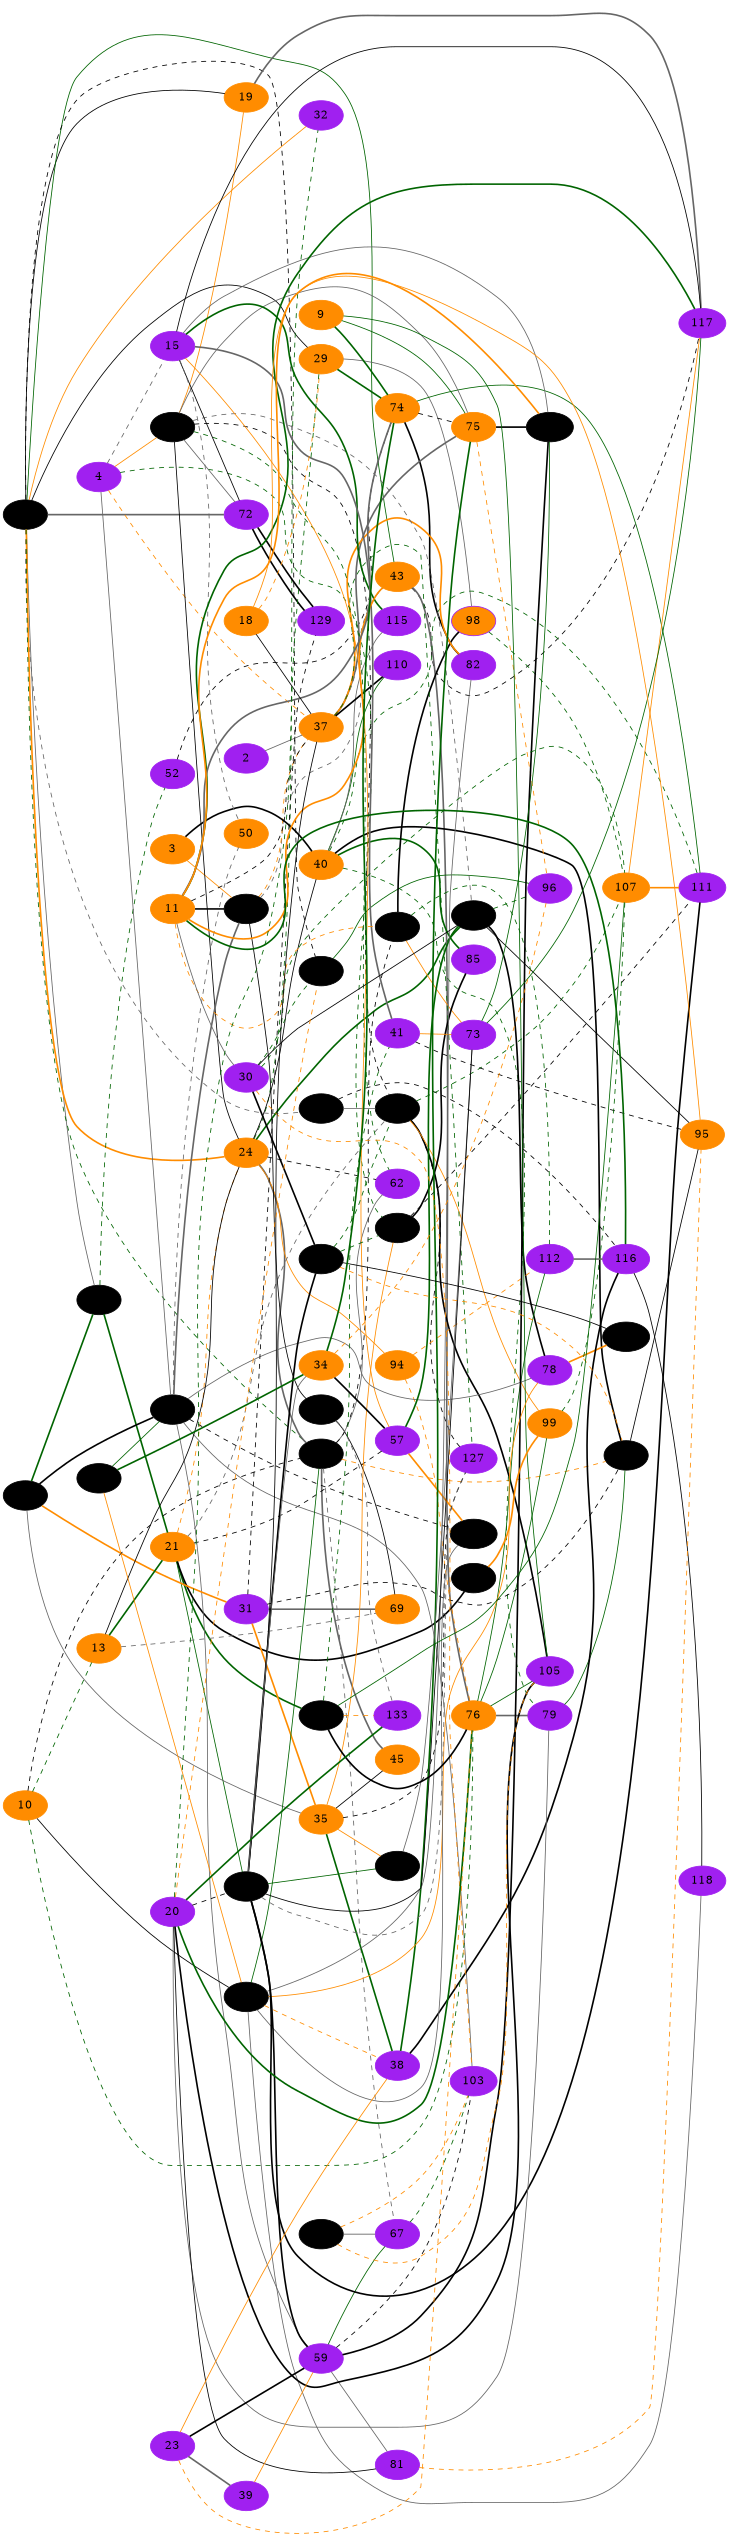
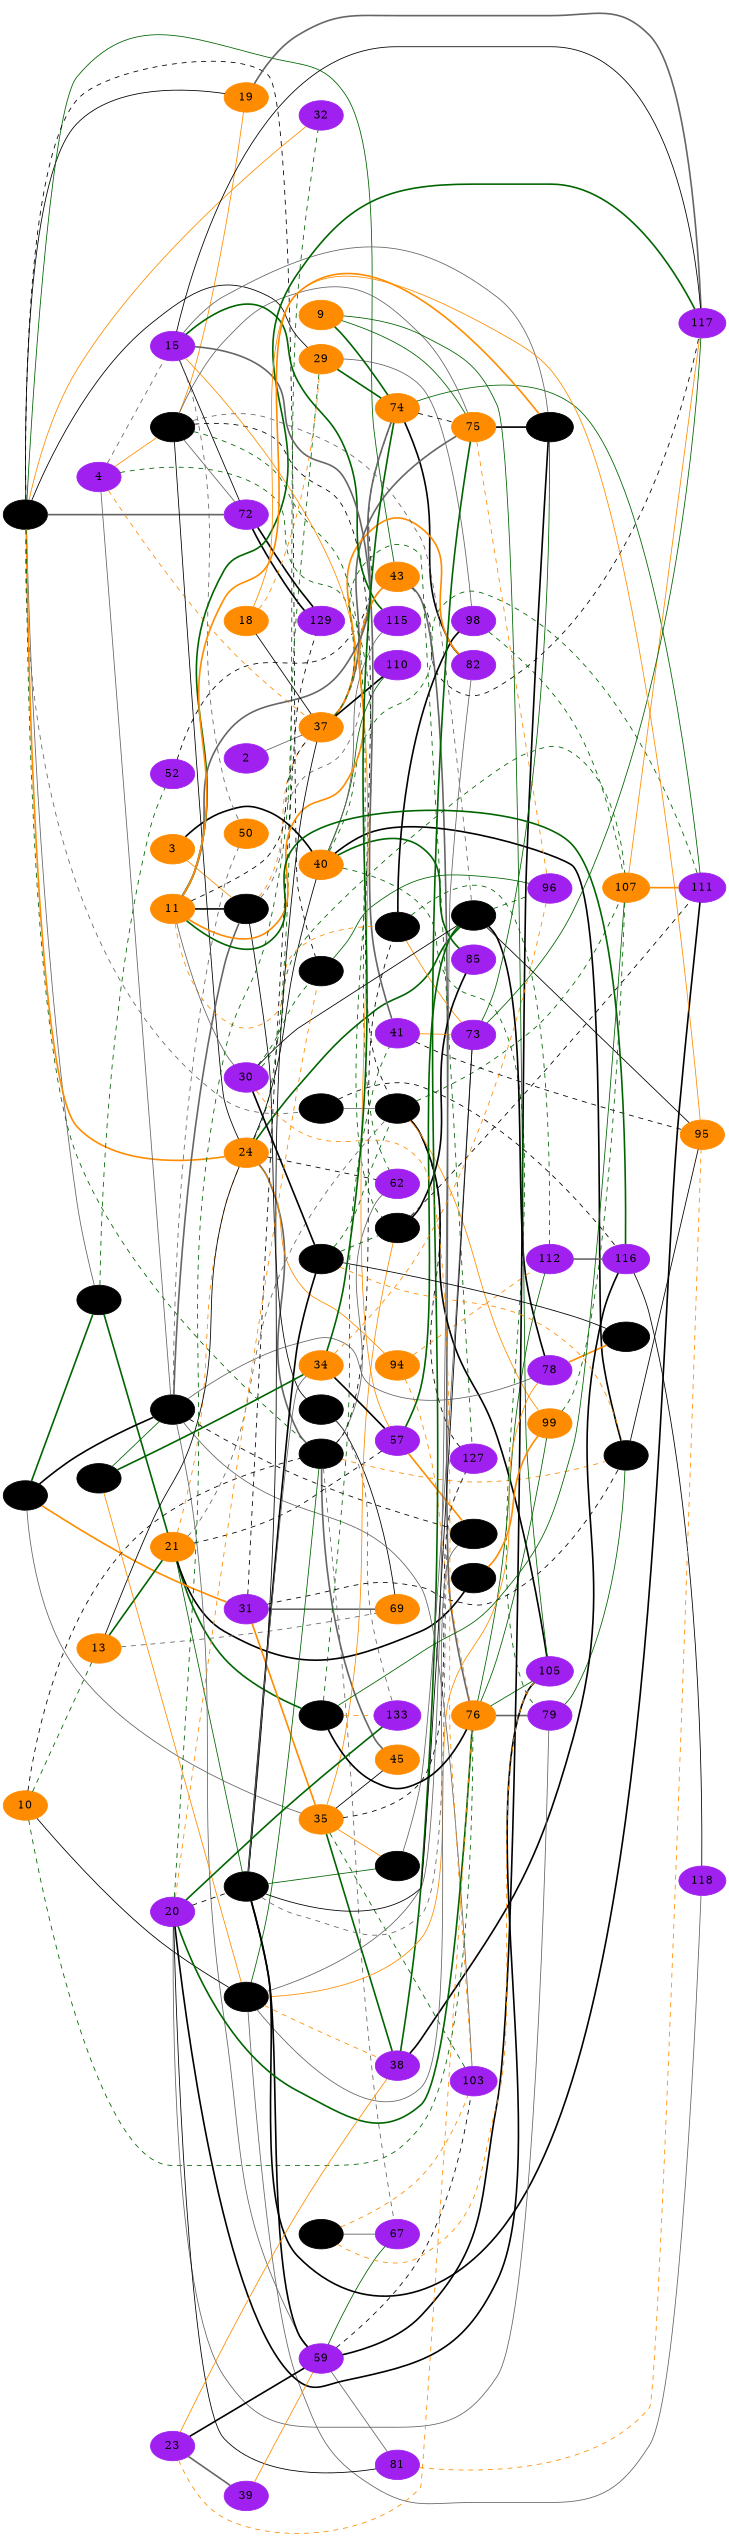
node "98": fillcolor darkorange -> purple
edge "103" -- "67": now "103" -- "35"
